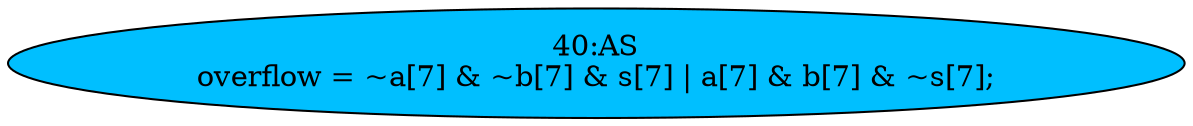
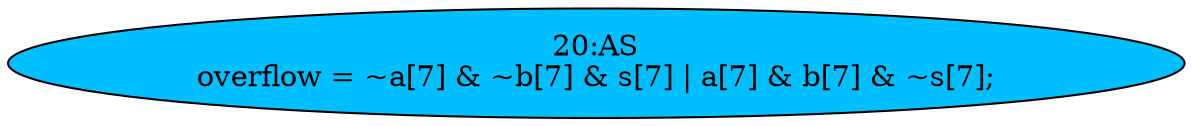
node "40:AS overflow = ~a[7] & ~b[7] & s[7] | a[7] & b[7] & ~s[7];": label "40:AS overflow = ~a[7] & ~b[7] & s[7] | a[7] & b[7] & ~s[7];" -> "20:AS overflow = ~a[7] & ~b[7] & s[7] | a[7] & b[7] & ~s[7];"
